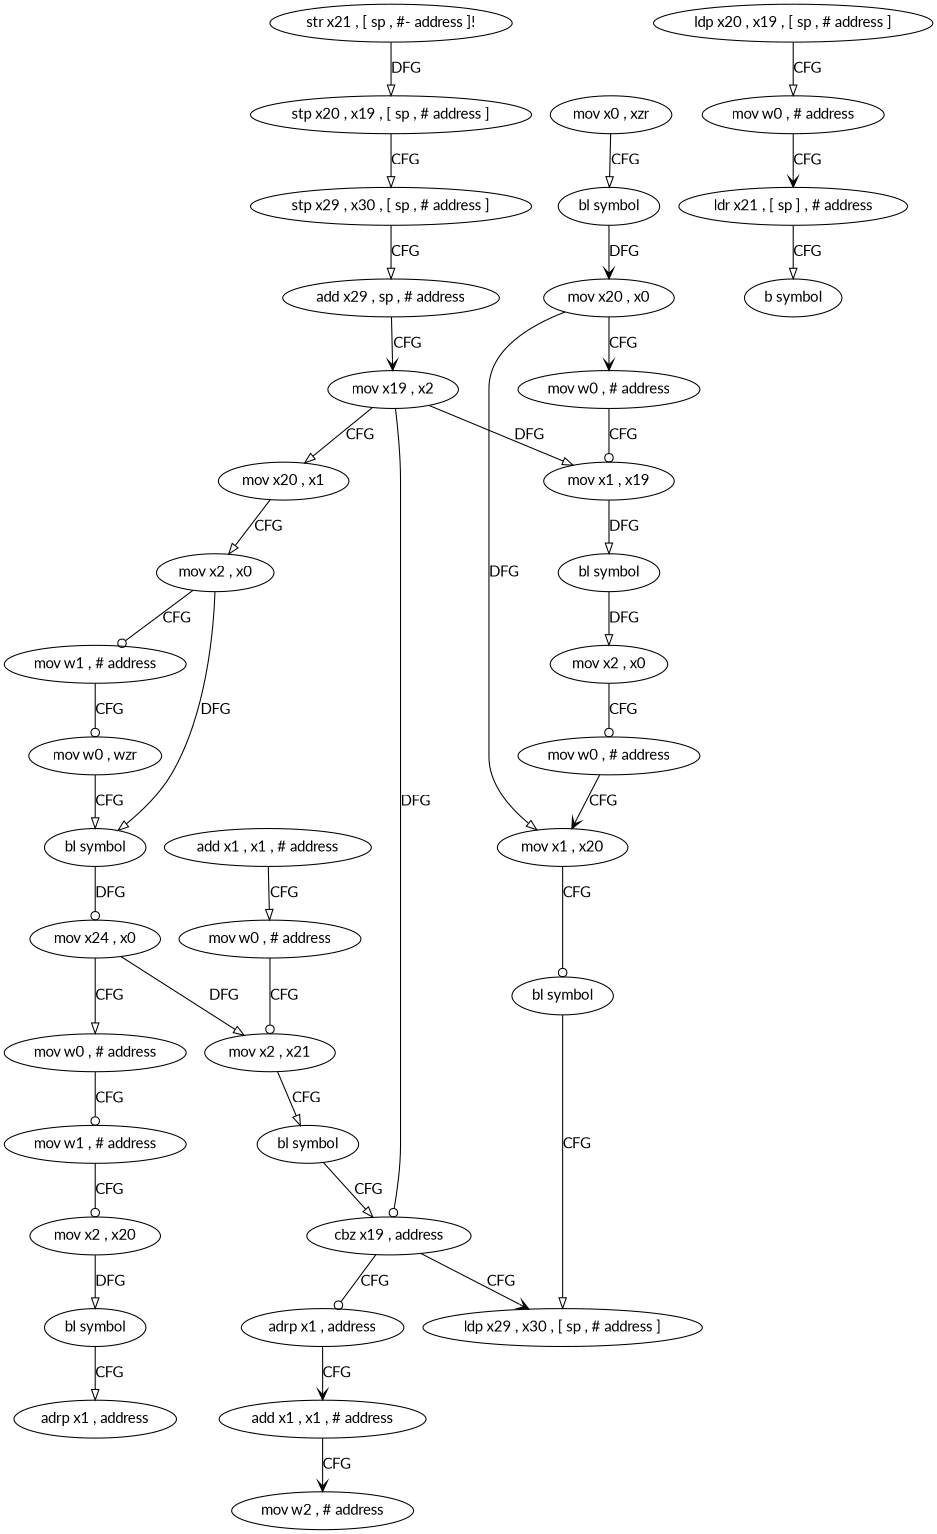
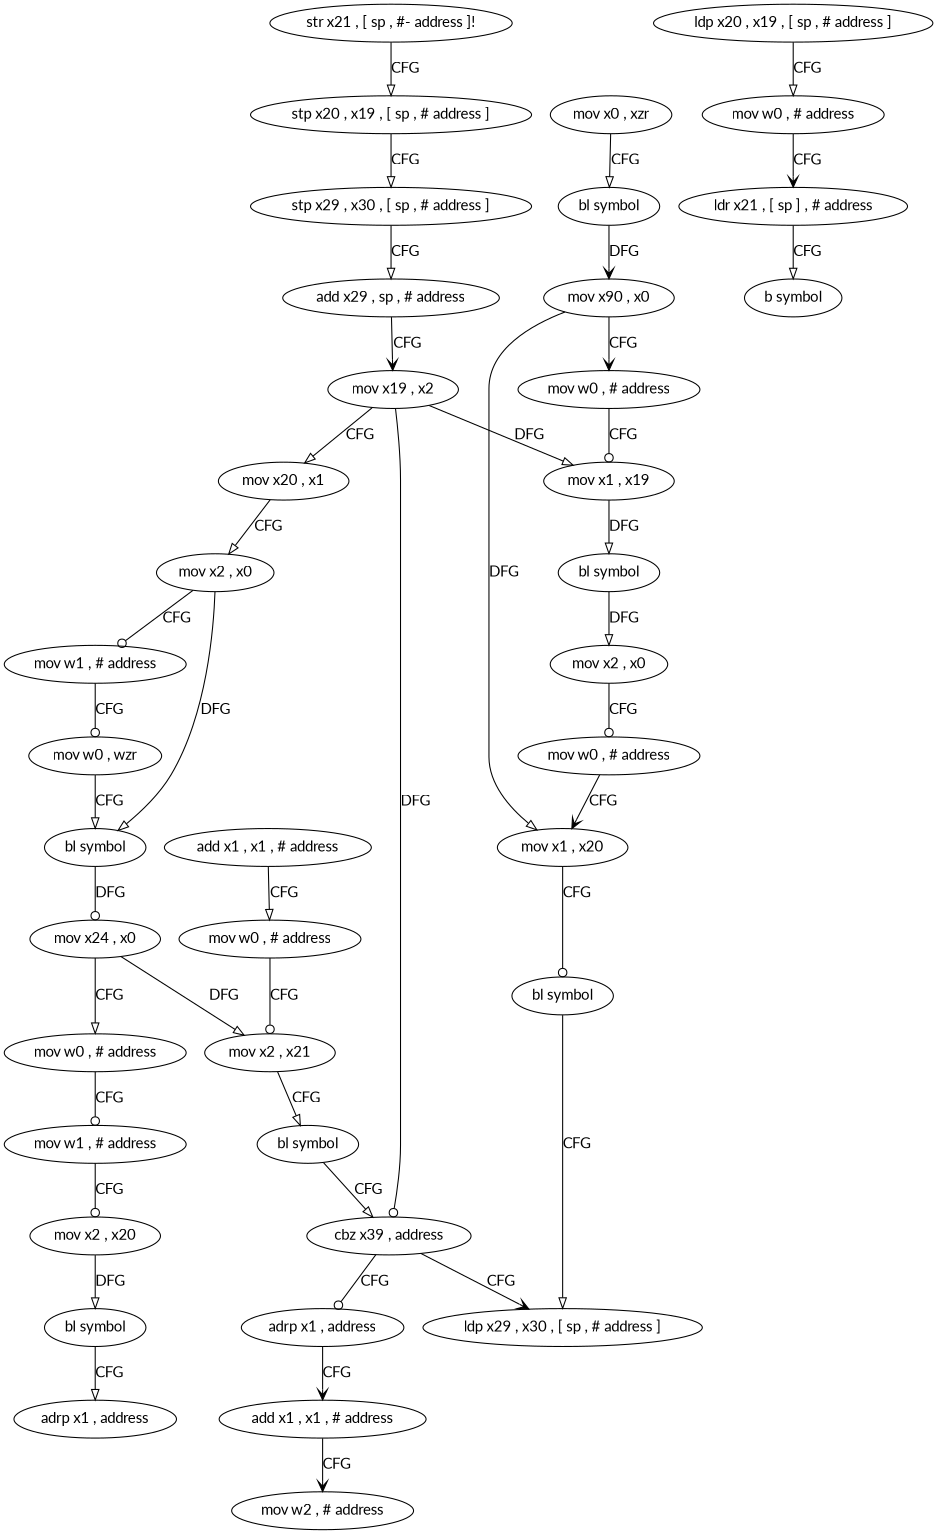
edge "str x21 , [ sp , #- address ]!" -> "stp x20 , x19 , [ sp , # address ]": label "DFG" -> "CFG"
node "mov x20 , x0": label "mov x20 , x0" -> "mov x90 , x0"
node "cbz x19 , address": label "cbz x19 , address" -> "cbz x39 , address"
